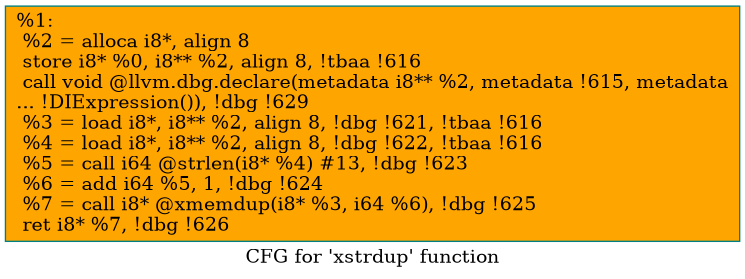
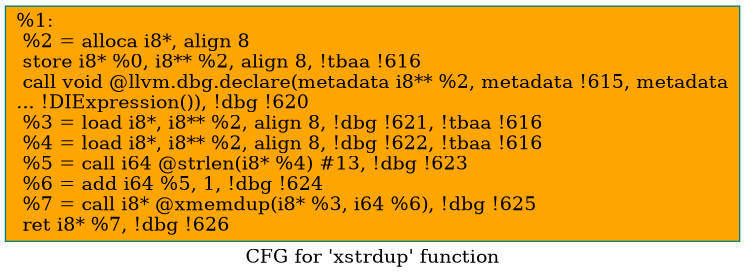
node "%1:": text "... !DIExpression()), !dbg !629" -> "... !DIExpression()), !dbg !620"
